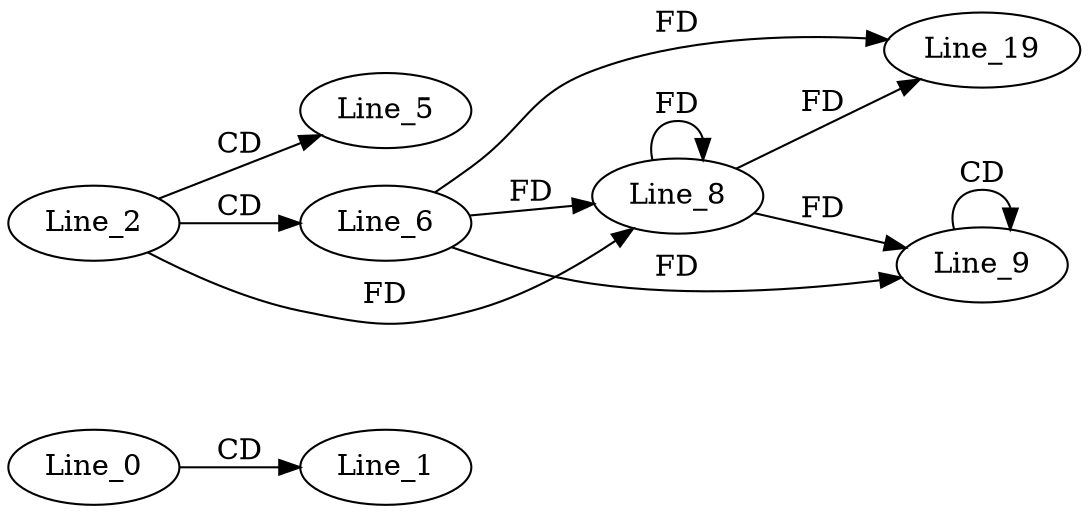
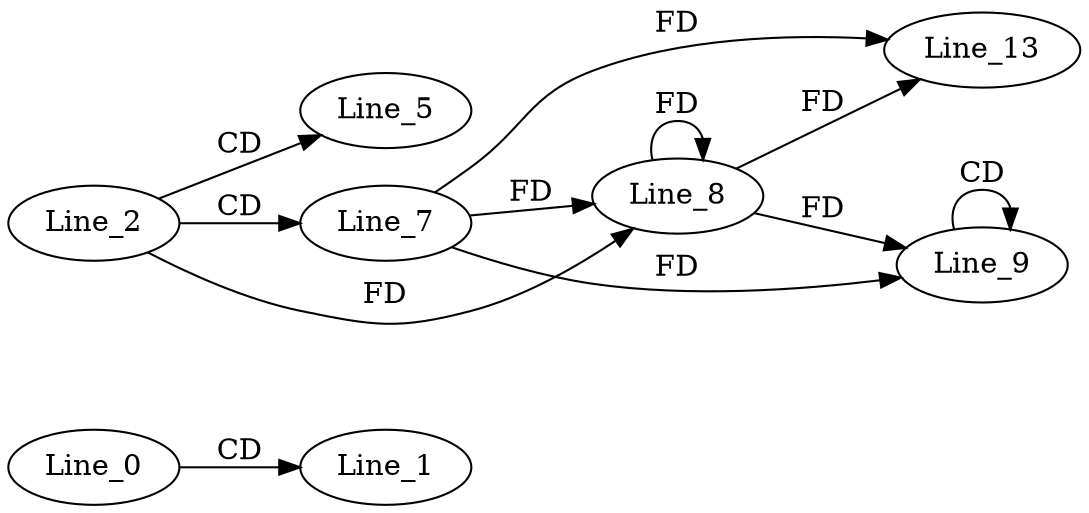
node "Line_19": label "Line_19" -> "Line_13"
node "Line_6": label "Line_6" -> "Line_7"
